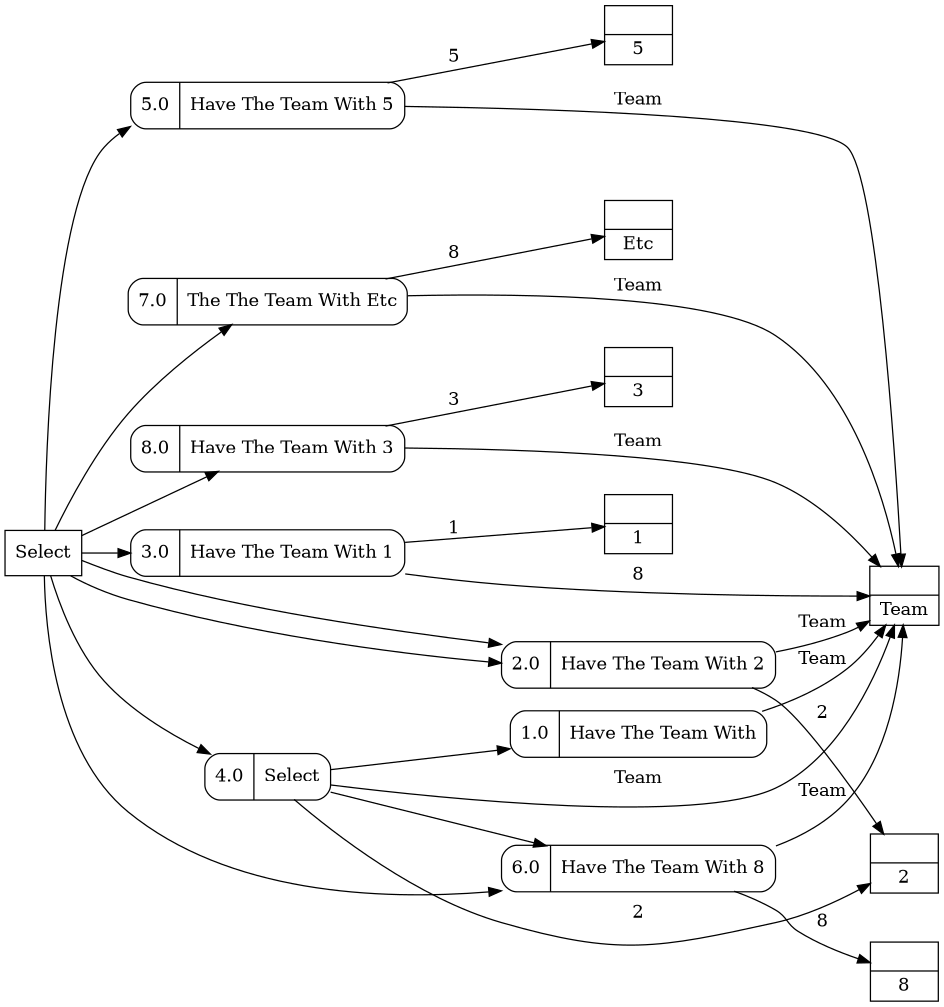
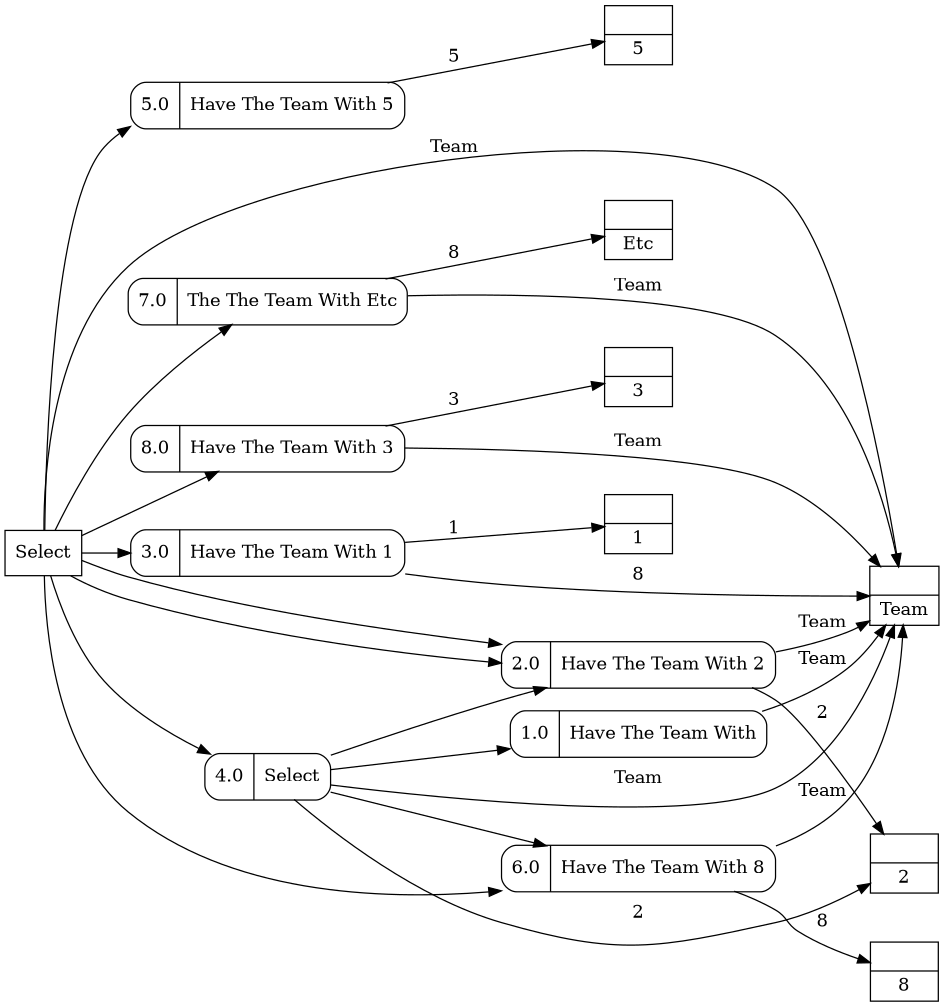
edge "5.0" -> "Team": now "Select" -> "Team"
edge "4.0" -> "2.0": added
